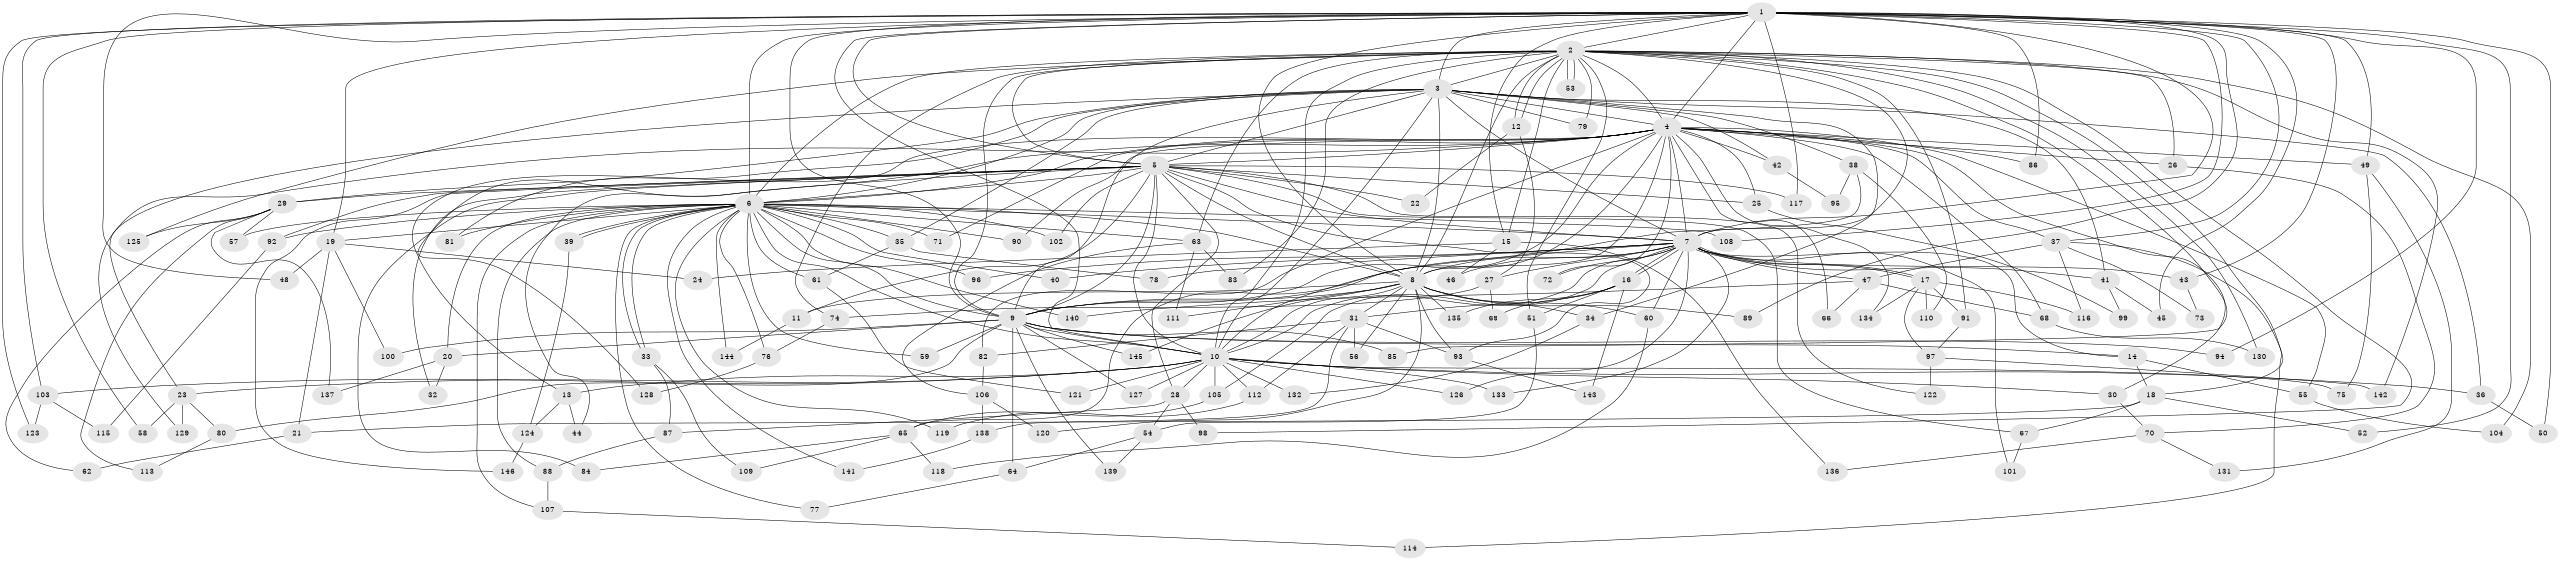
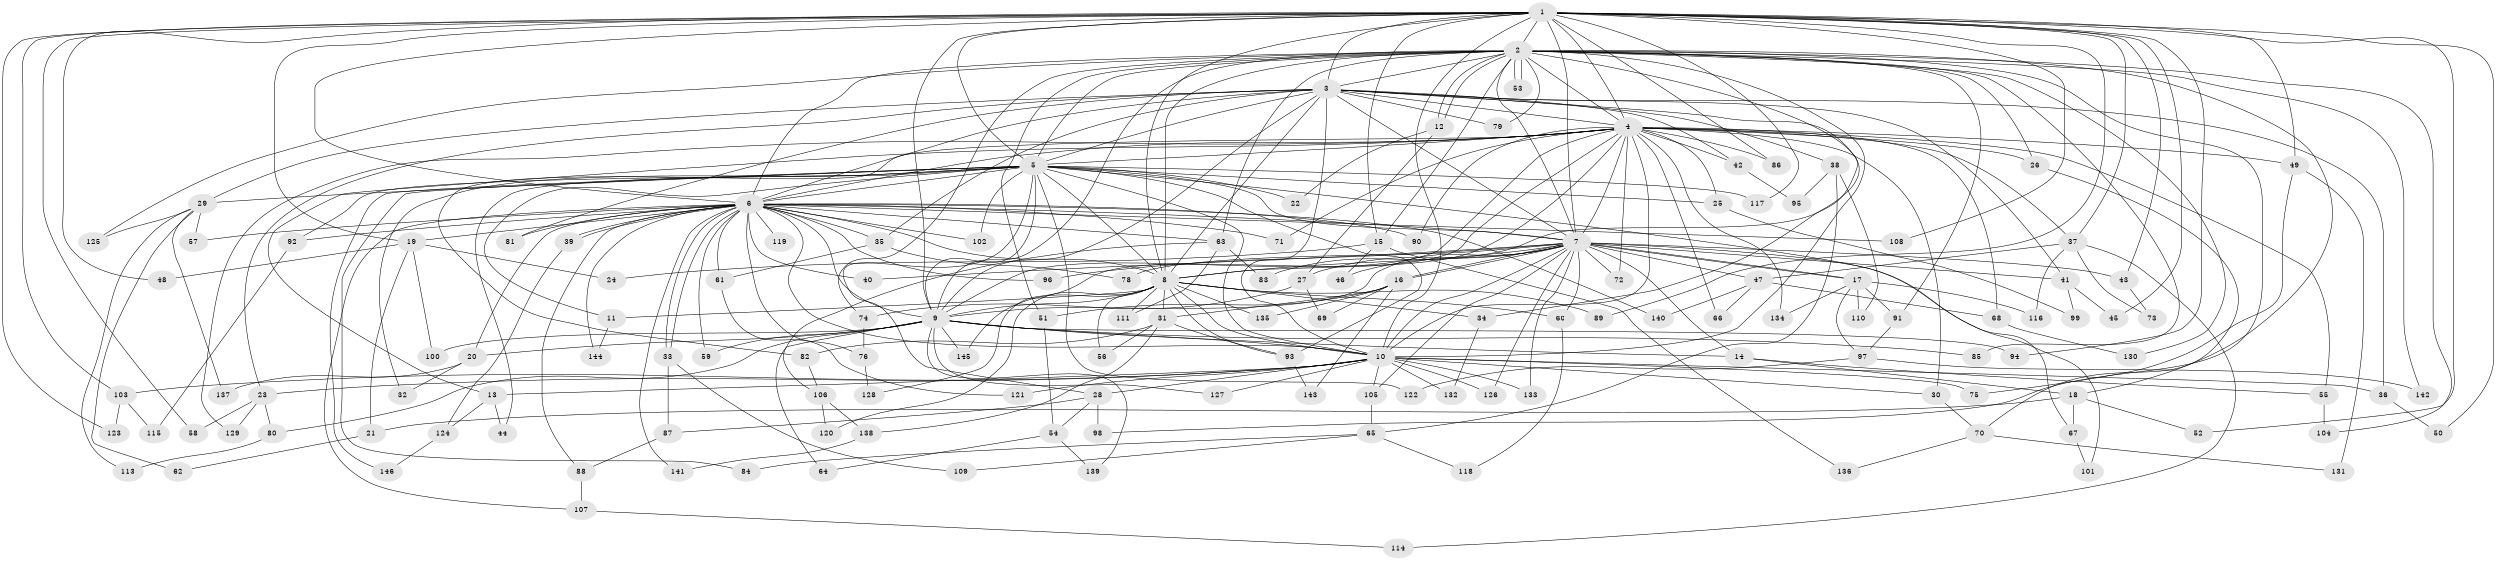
node "112": removed
node "77": removed
